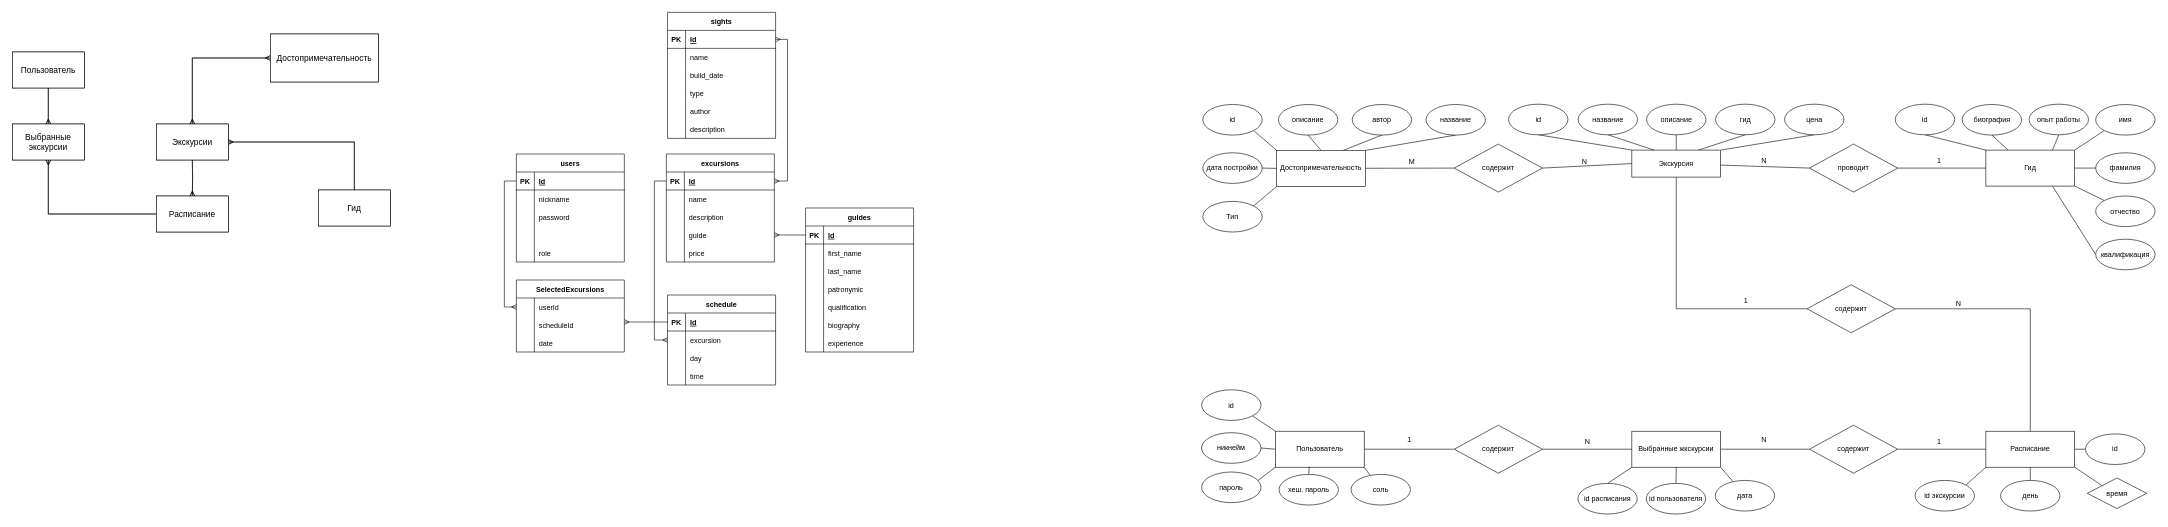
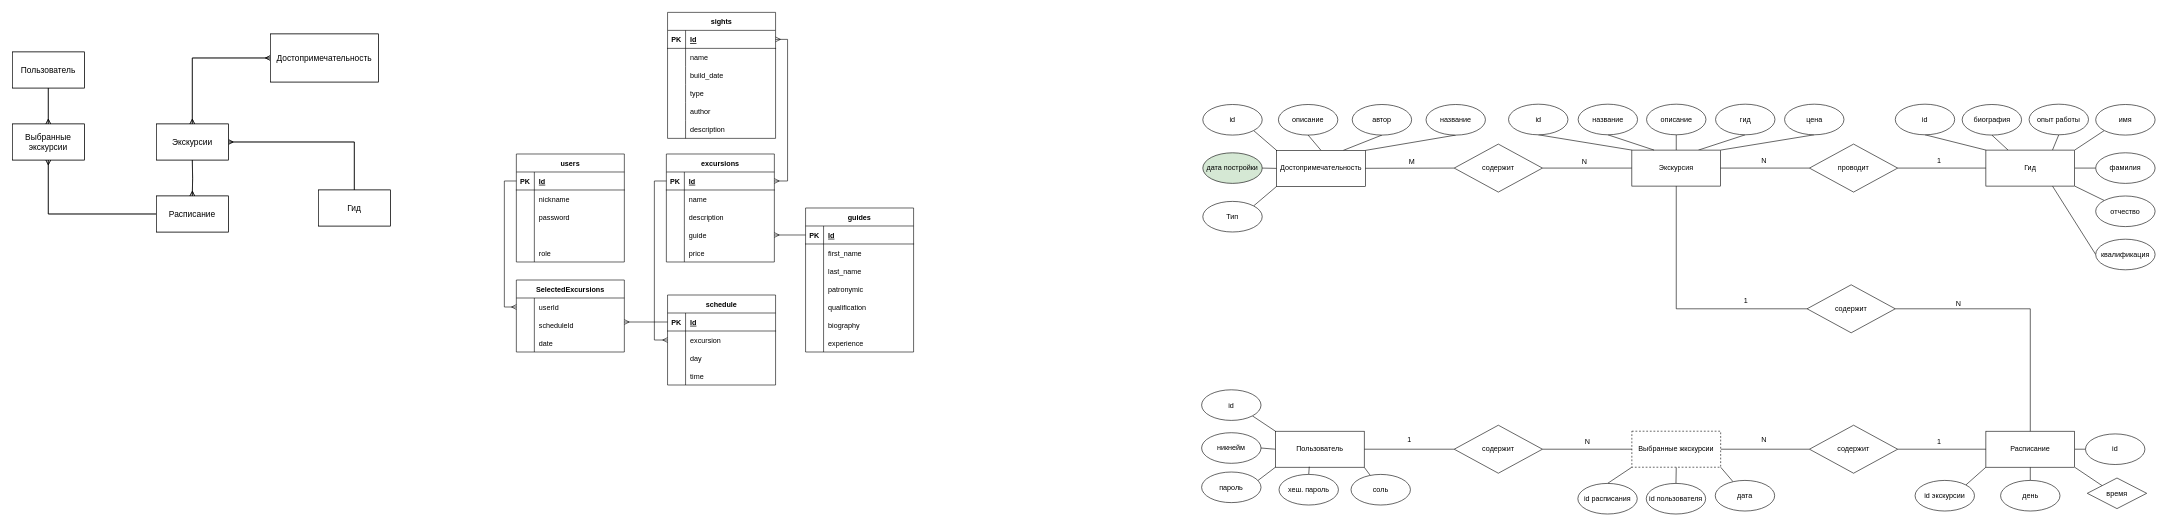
node "Экскурсия": size 89x27 -> 89x36
node "дата постройки": fillcolor #ffffff -> #d5e8d4
node "Выбранные жкскурсии": style solid -> dashed
